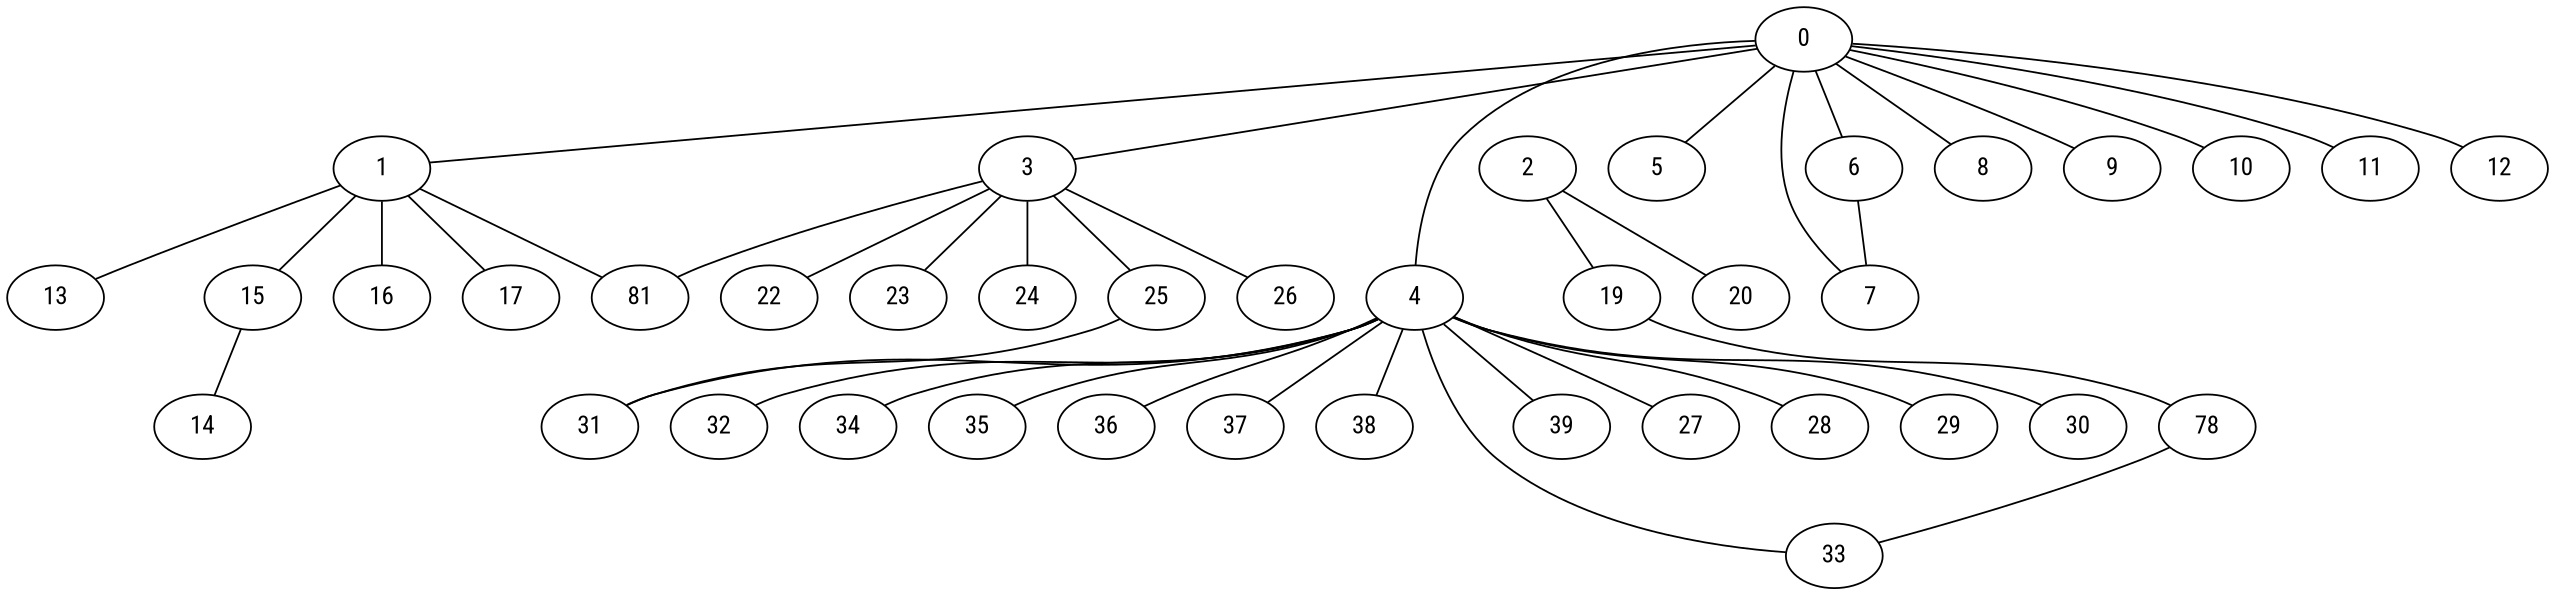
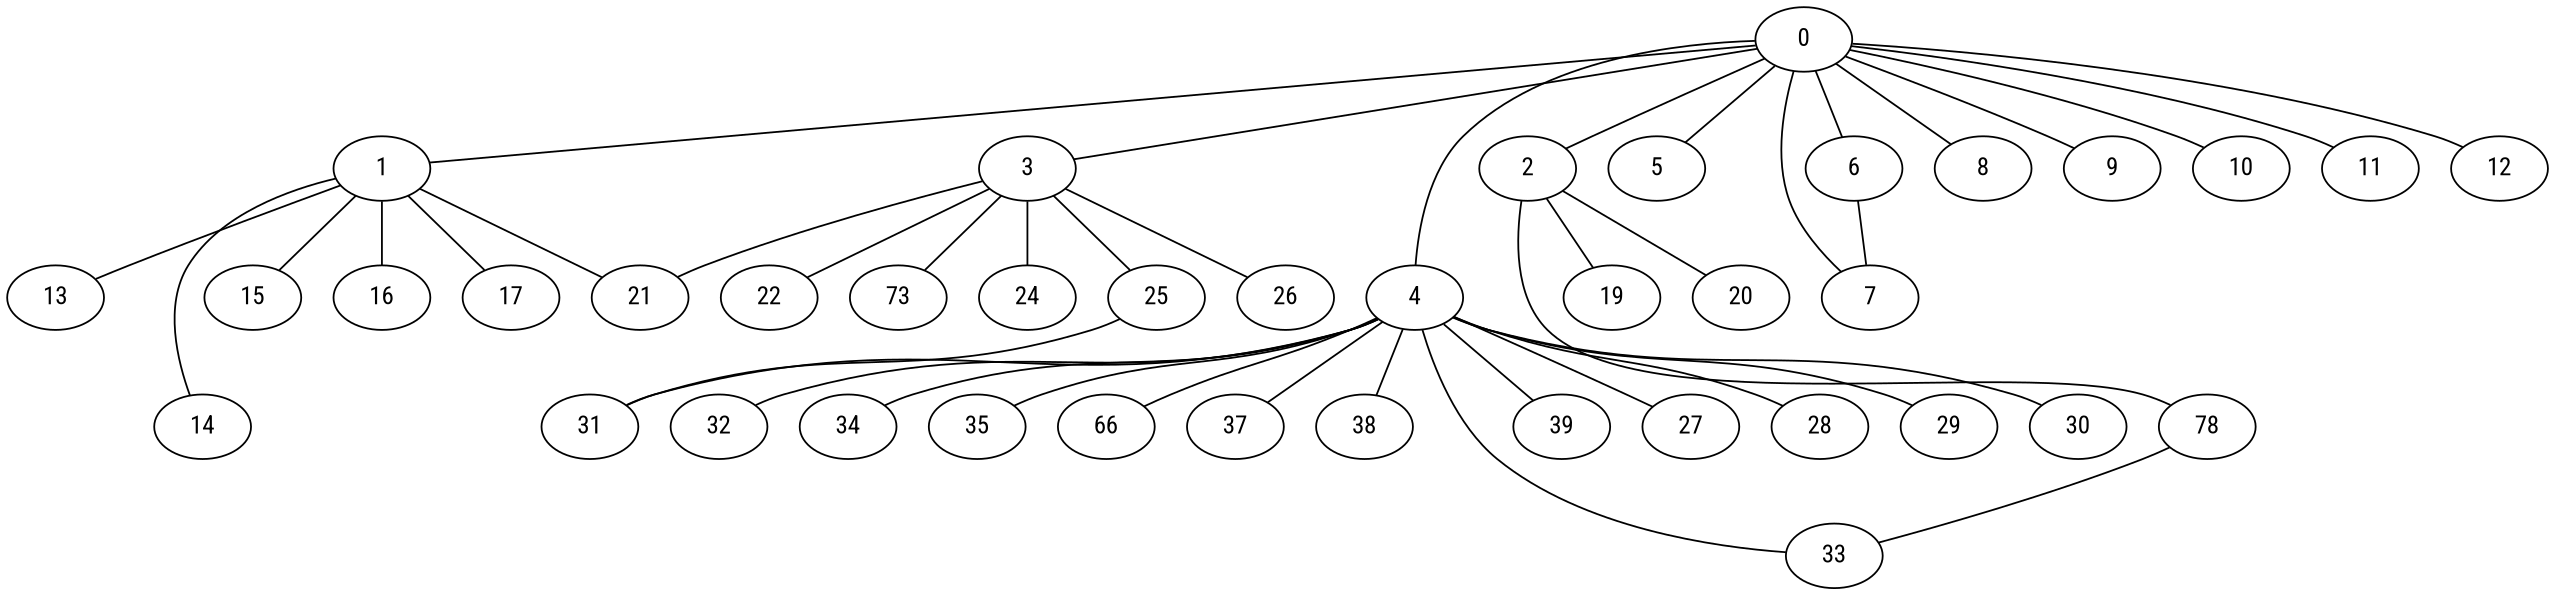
edge "0" -- "2": added
node "81": label "81" -> "21"
node "23": label "23" -> "73"
edge "15" -- "14": now "1" -- "14"
edge "19" -- "78": now "2" -- "78"
node "36": label "36" -> "66"
